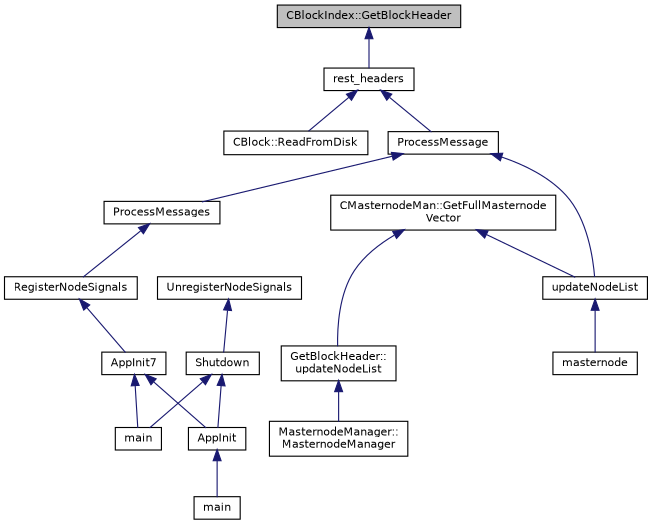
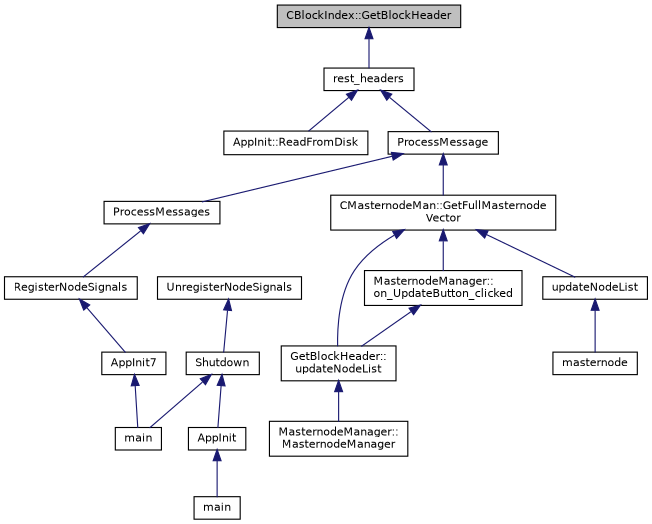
node "CBlock::ReadFromDisk": label "CBlock::ReadFromDisk" -> "AppInit::ReadFromDisk"
edge "updateNodeList" -> "ProcessMessage": now "CMasternodeMan::GetFullMasternode Vector" -> "ProcessMessage"
node "MasternodeManager:: on_UpdateButton_clicked": added
edge "AppInit" -> "AppInit7": removed
